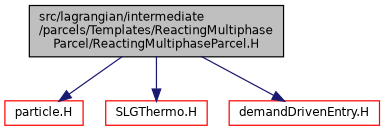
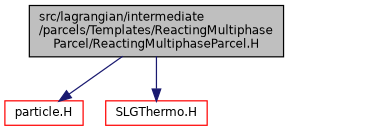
node "demandDrivenEntry.H": removed
